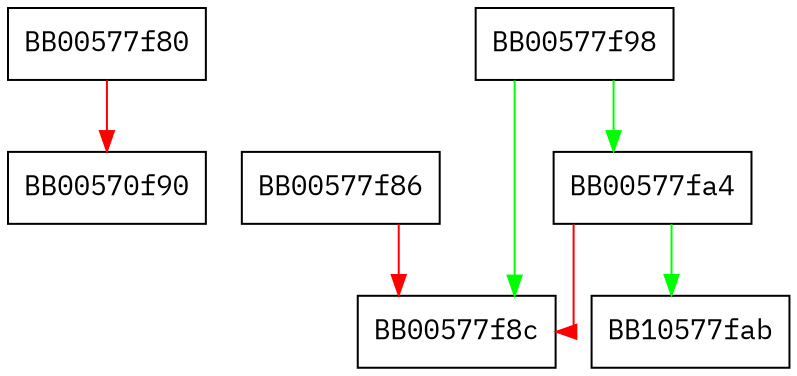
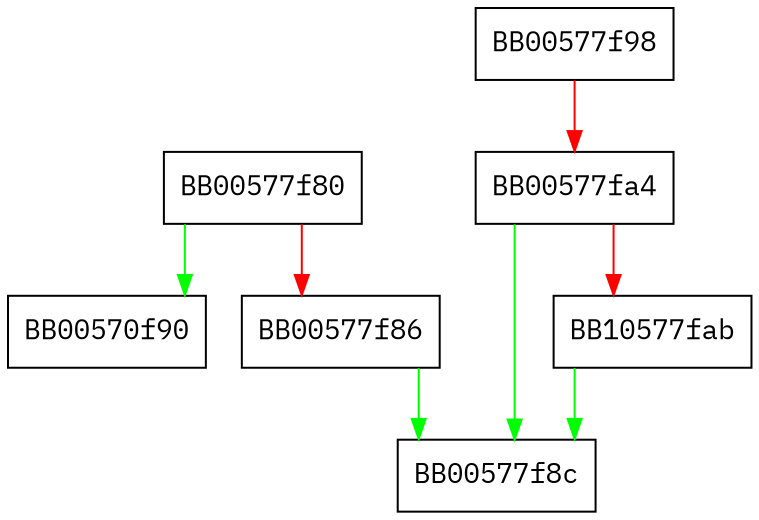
edge "BB00577f80" -> "BB00570f90": color red -> green
edge "BB00577f98" -> "BB00577fa4": color green -> red
edge "BB00577f98" -> "BB00577f8c": now "BB10577fab" -> "BB00577f8c"
edge "BB00577f80" -> "BB00577f86": added
edge "BB00577f86" -> "BB00577f8c": color red -> green
edge "BB00577fa4" -> "BB10577fab": color green -> red
edge "BB00577fa4" -> "BB00577f8c": color red -> green
